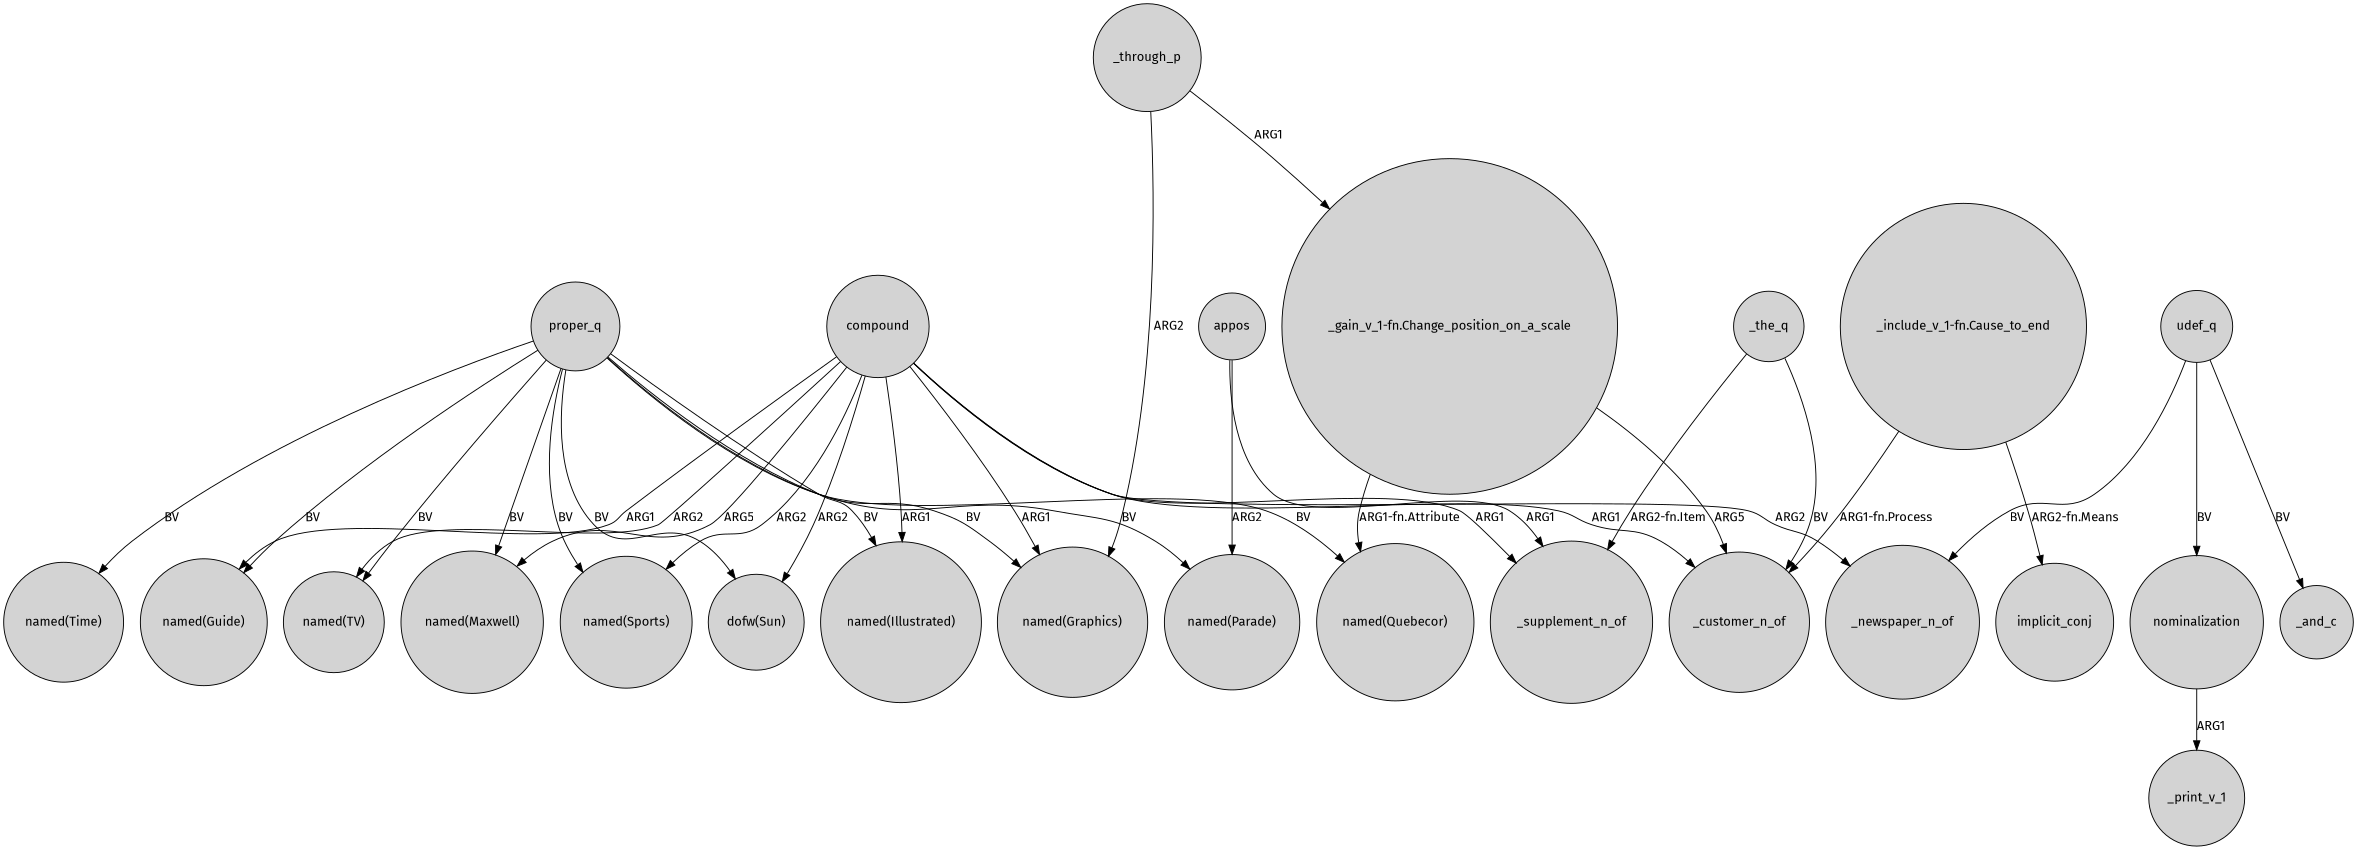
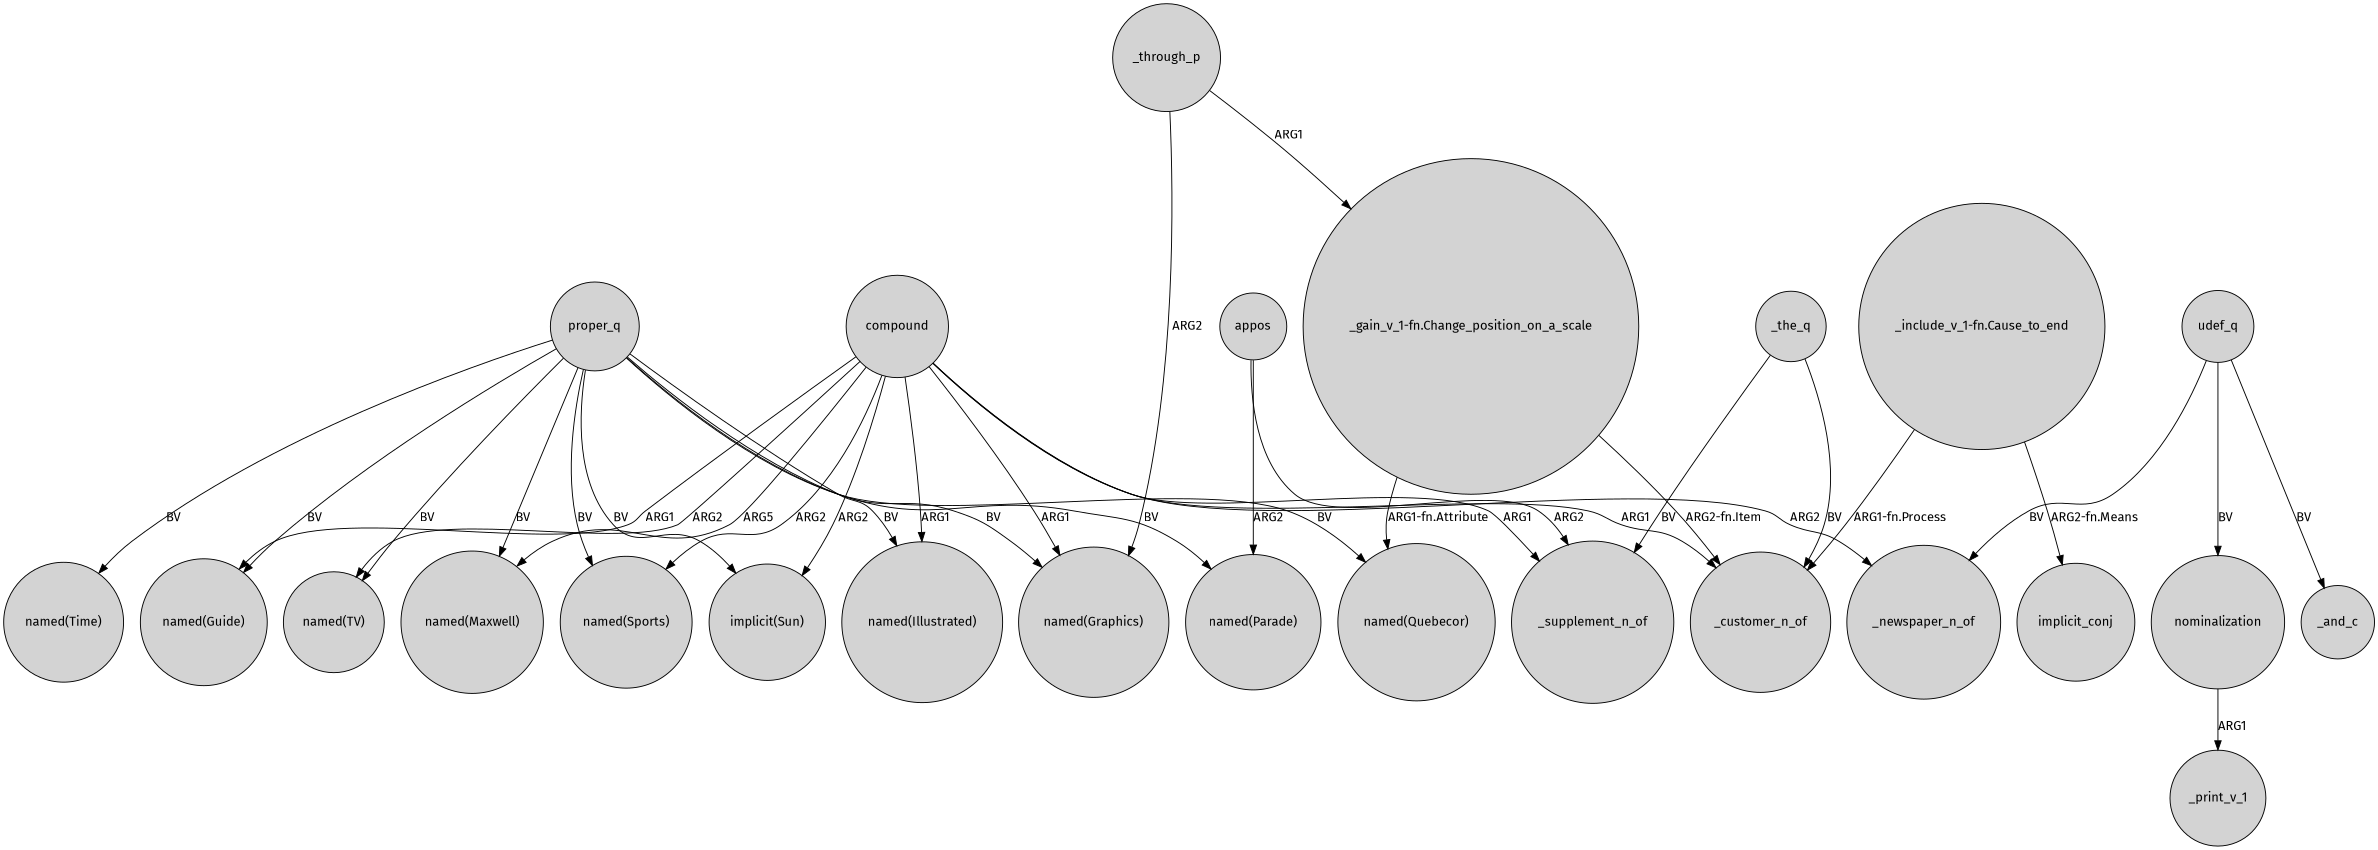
edge "appos" -> "_supplement_n_of": label "ARG1" -> "ARG2"
edge "_the_q" -> "_supplement_n_of": label "ARG2-fn.Item" -> "BV"
edge "_gain_v_1-fn.Change_position_on_a_scale" -> "_customer_n_of": label "ARG5" -> "ARG2-fn.Item"
node "dofw(Sun)": label "dofw(Sun)" -> "implicit(Sun)"
